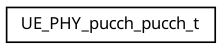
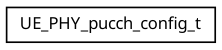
node "UE_PHY_pucch_pucch_t": label "UE_PHY_pucch_pucch_t" -> "UE_PHY_pucch_config_t"
